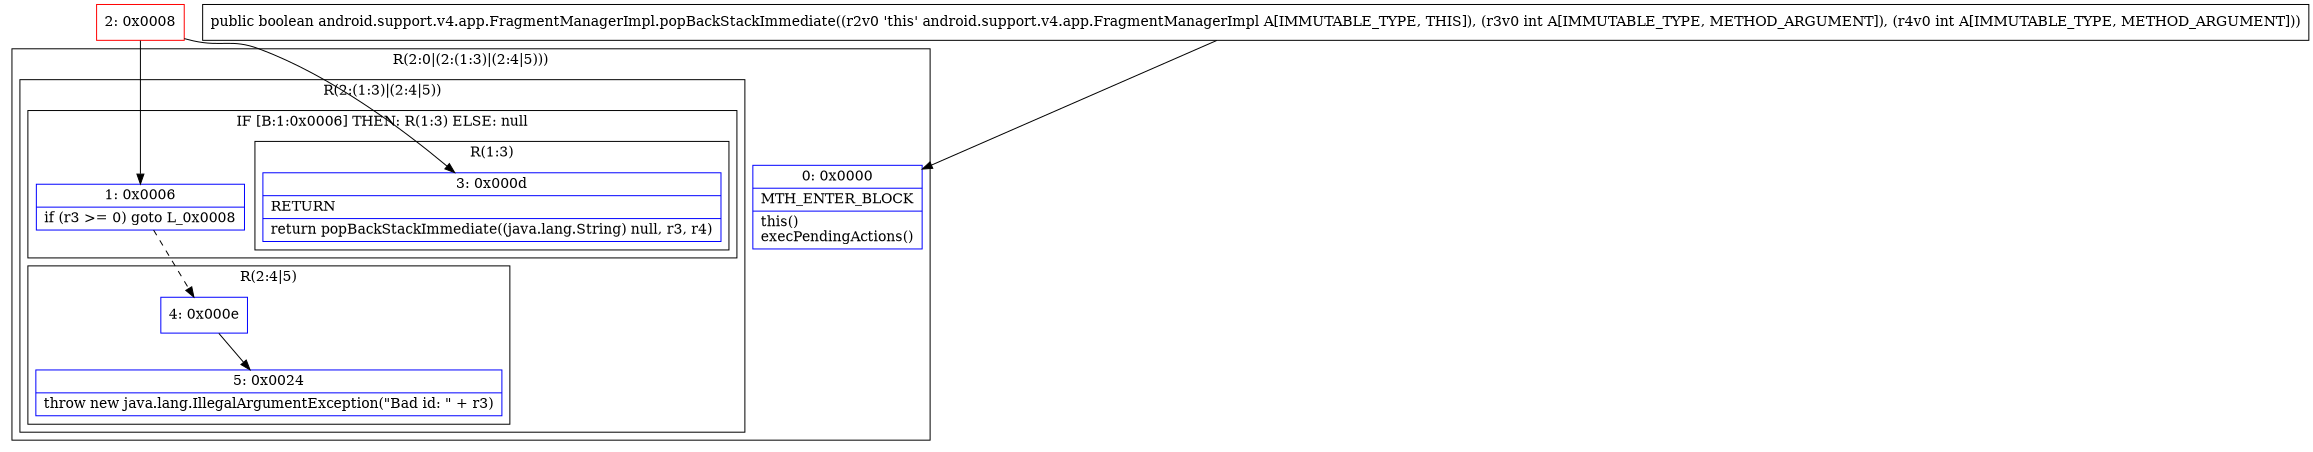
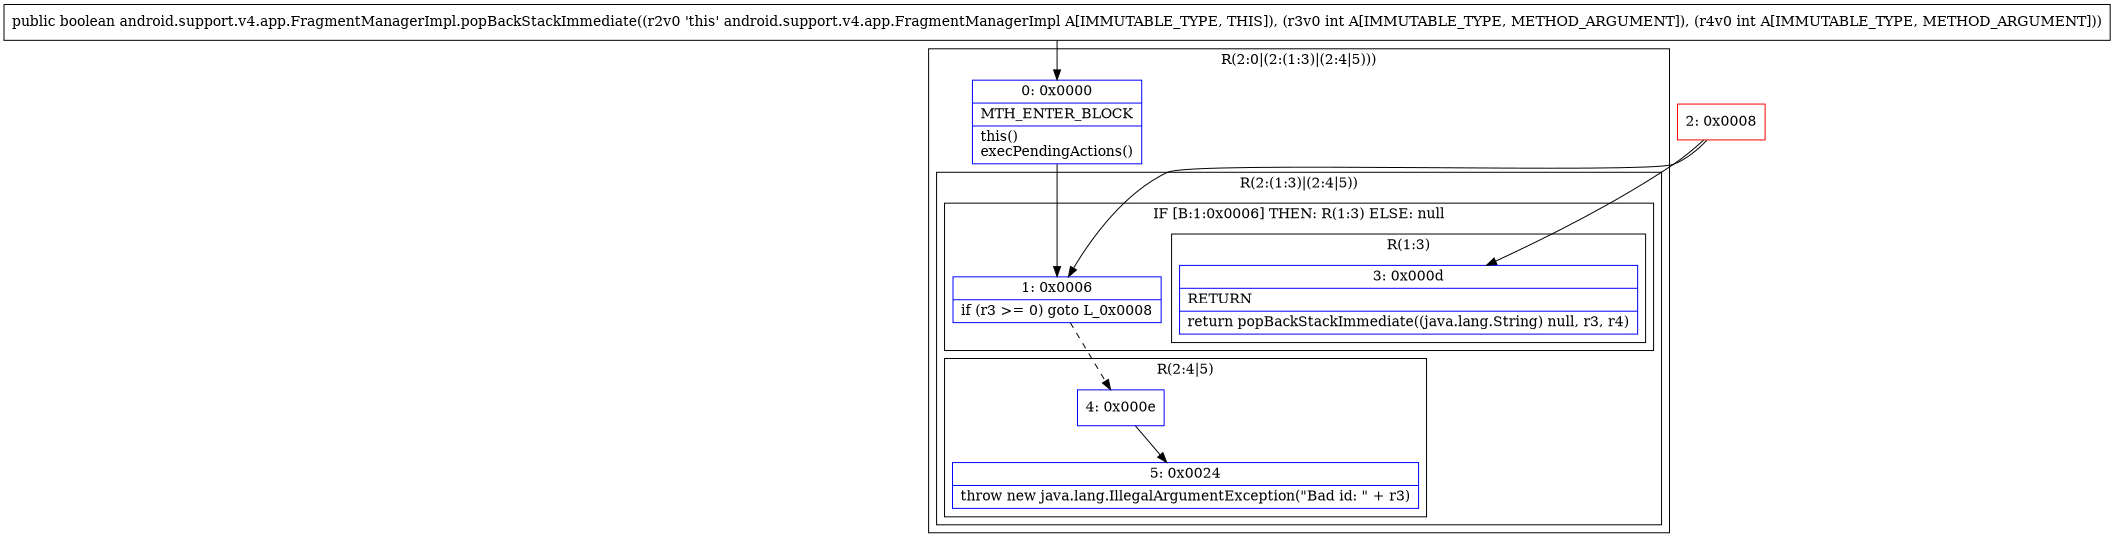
edge "0: 0x0000" -> "1: 0x0006": added
